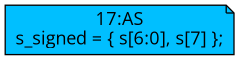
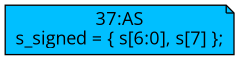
node "17:AS s_signed = { s[6:0], s[7] };": label "17:AS s_signed = { s[6:0], s[7] };" -> "37:AS s_signed = { s[6:0], s[7] };"
